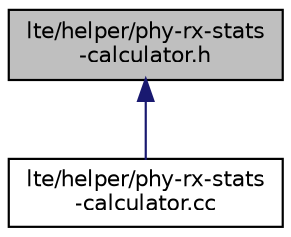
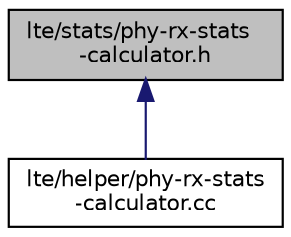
node "lte/helper/phy-rx-stats -calculator.h": label "lte/helper/phy-rx-stats -calculator.h" -> "lte/stats/phy-rx-stats -calculator.h"
